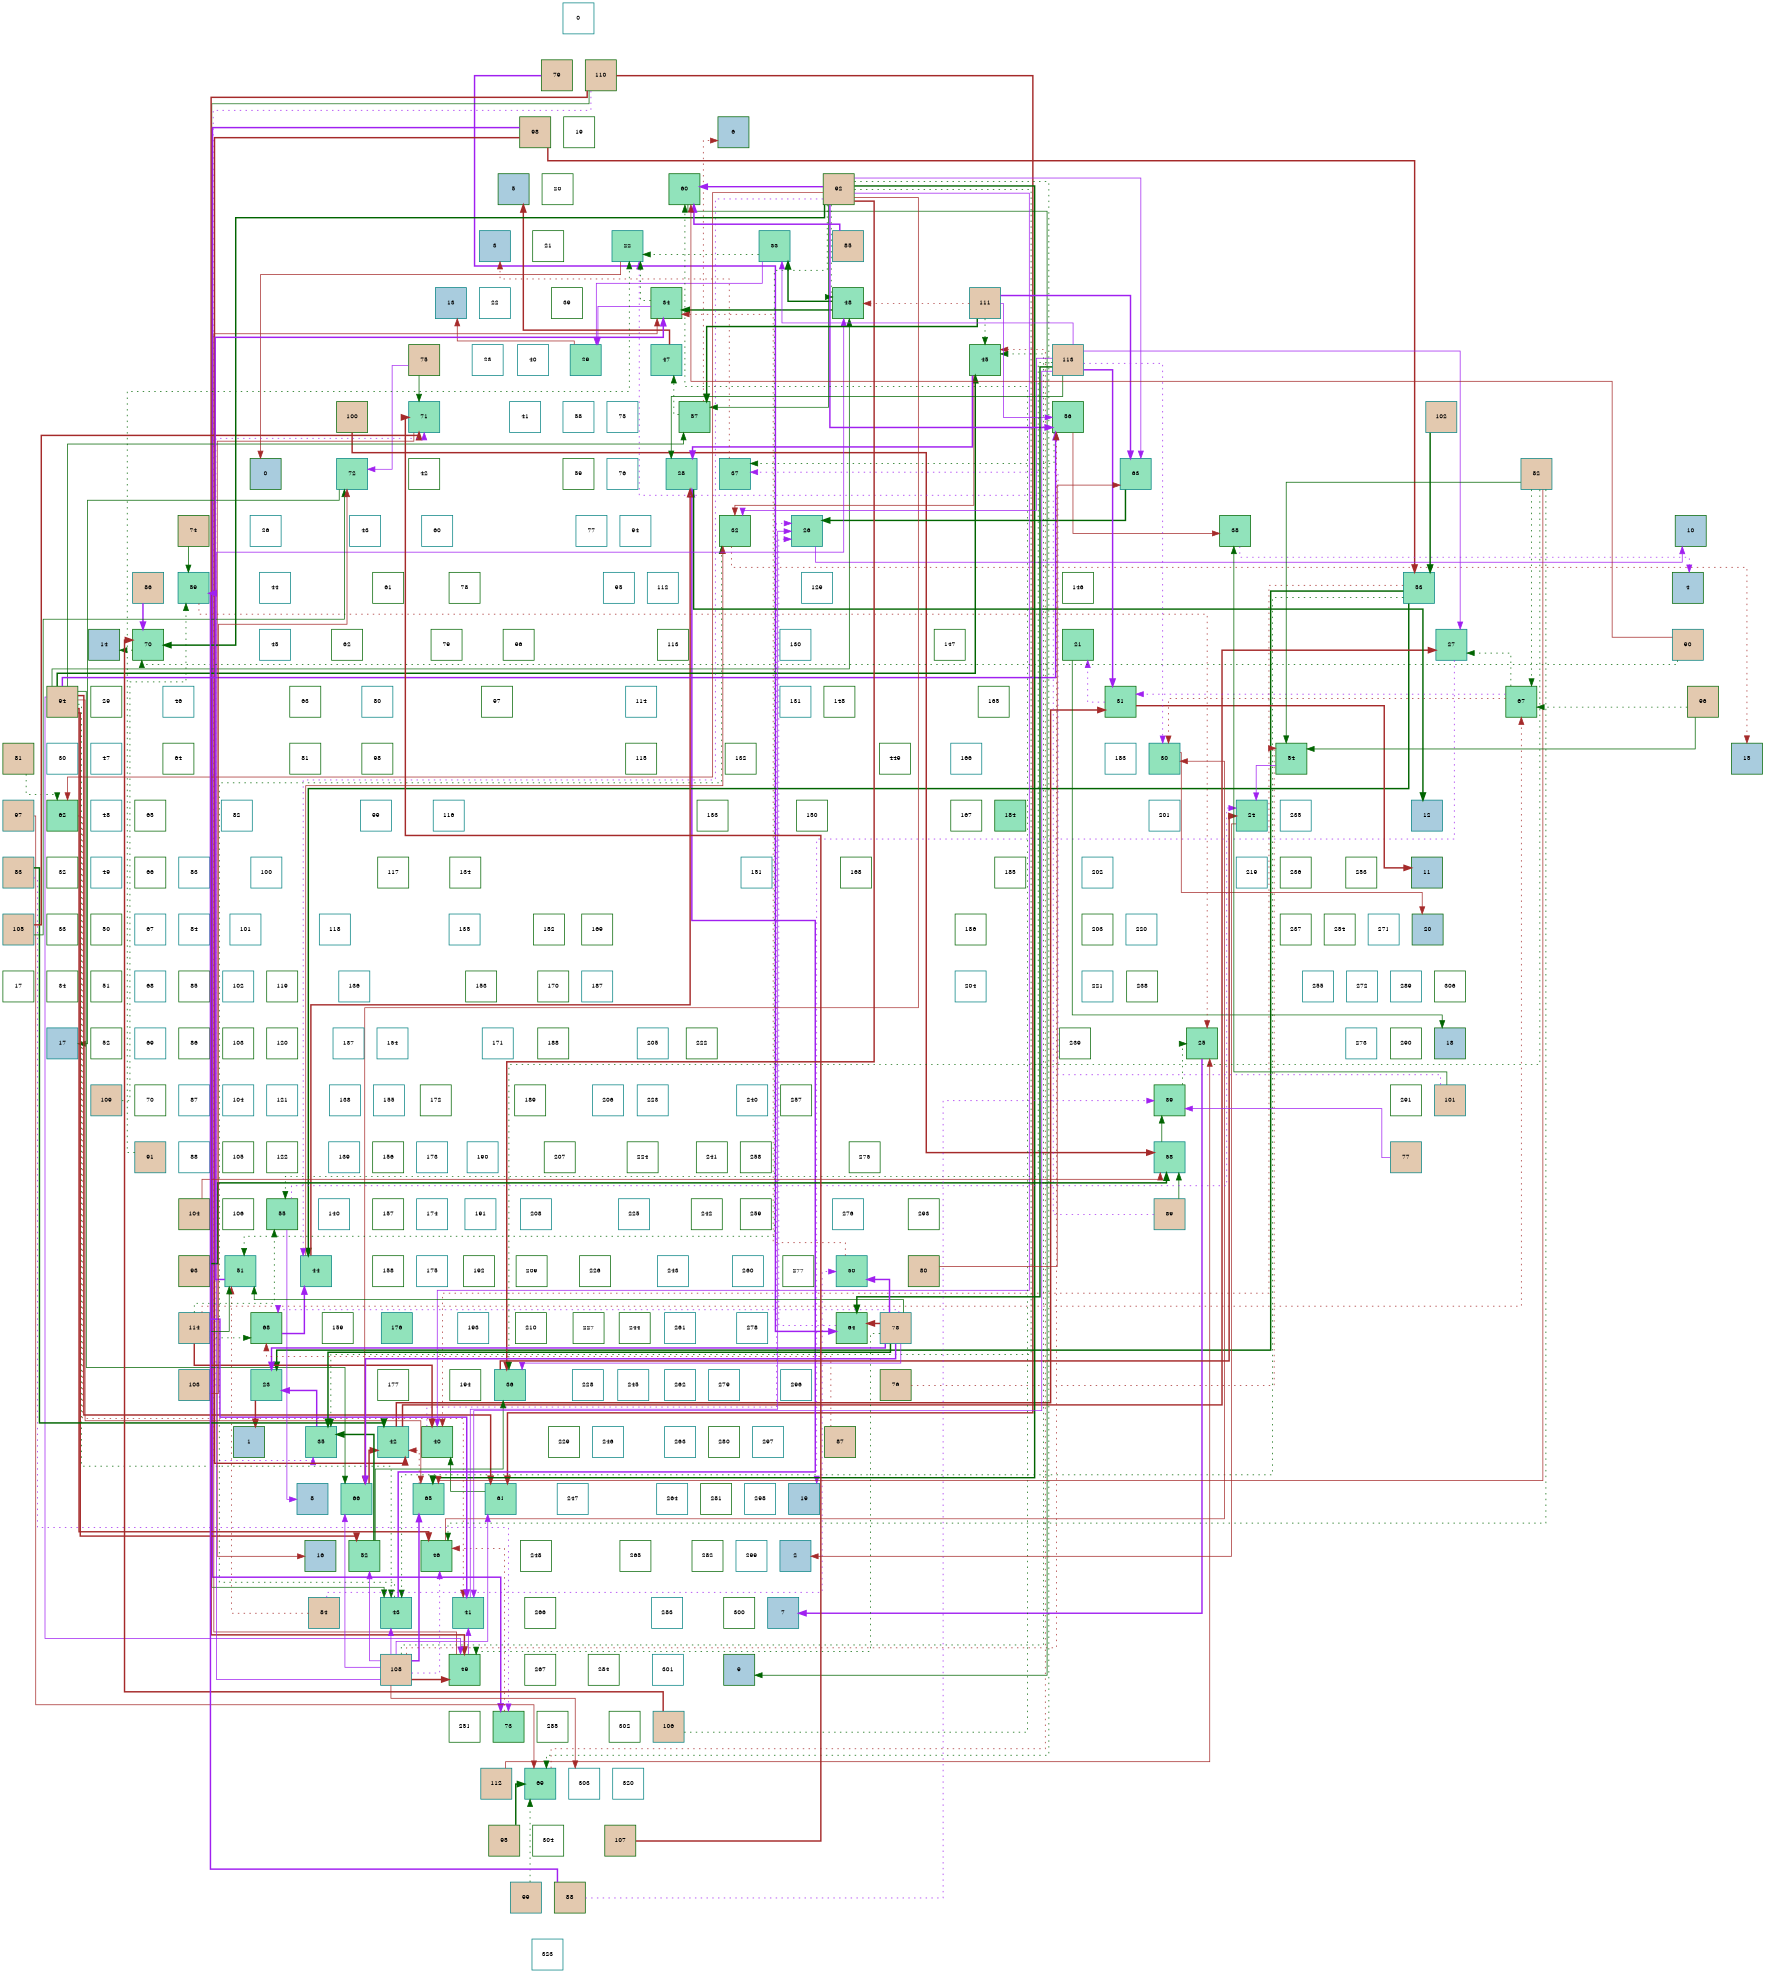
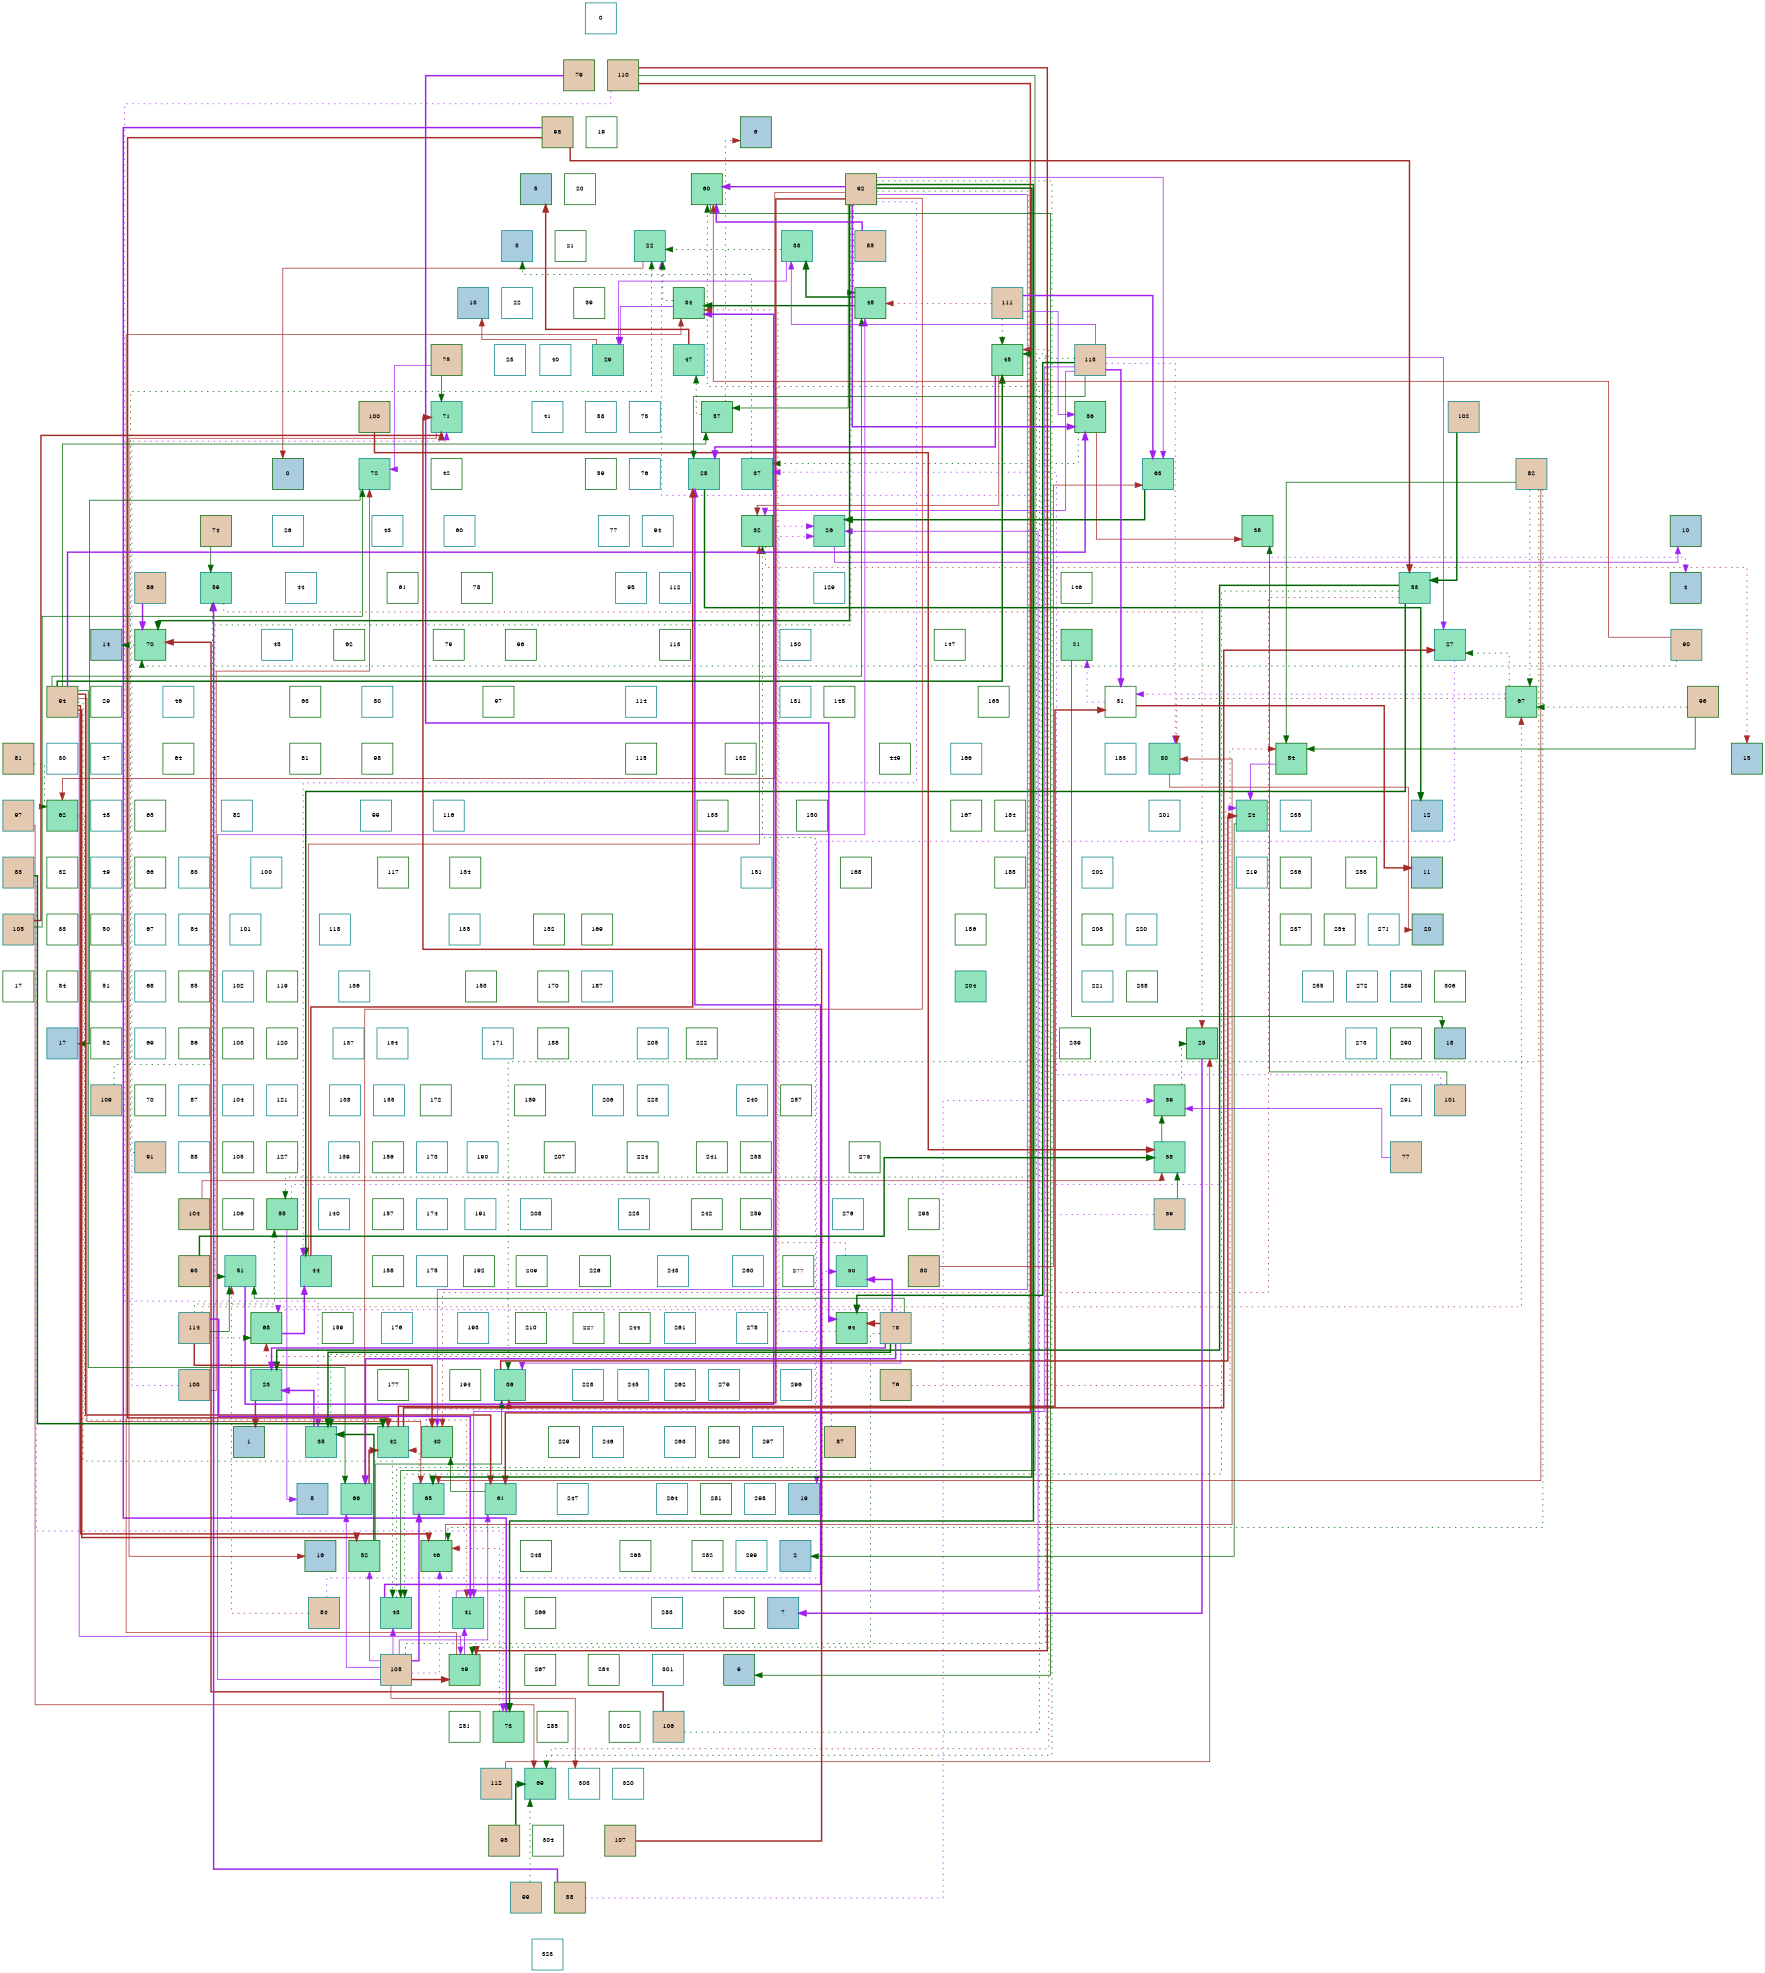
edge "37" -> "3": color brown -> darkgreen
edge "111" -> "57": removed
node "31": fillcolor #91e3bb -> #ffffff
node "184": fillcolor #91e3bb -> #ffffff
node "204": fillcolor #ffffff -> #91e3bb
node "291": color darkgreen -> teal
node "122": label "122" -> "127"
node "176": fillcolor #91e3bb -> #ffffff
edge "108" -> "56": removed
edge "24" -> "2": color brown -> darkgreen
edge "92" -> "73": added
